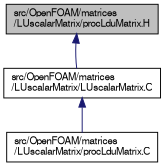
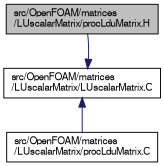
edge "src/OpenFOAM/matrices /LUscalarMatrix/LUscalarMatrix.C" -> "src/OpenFOAM/matrices /LUscalarMatrix/procLduMatrix.H": reversed
